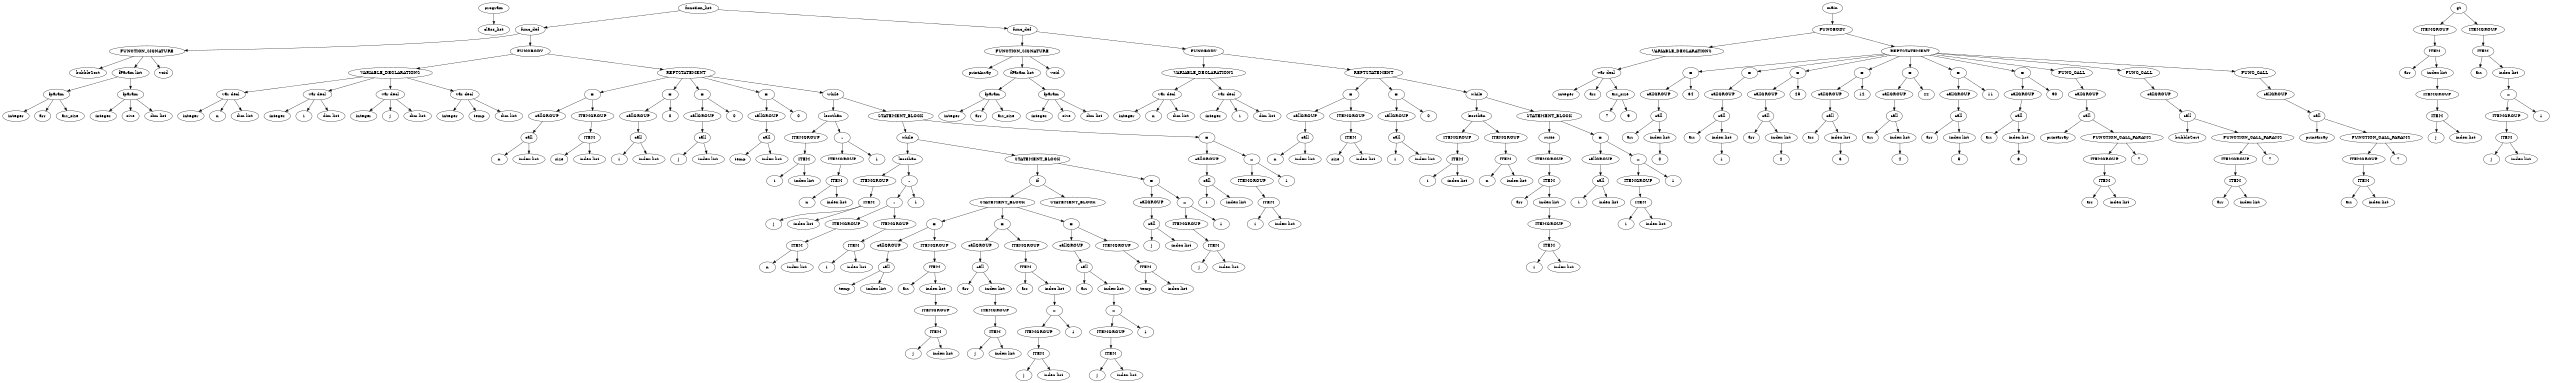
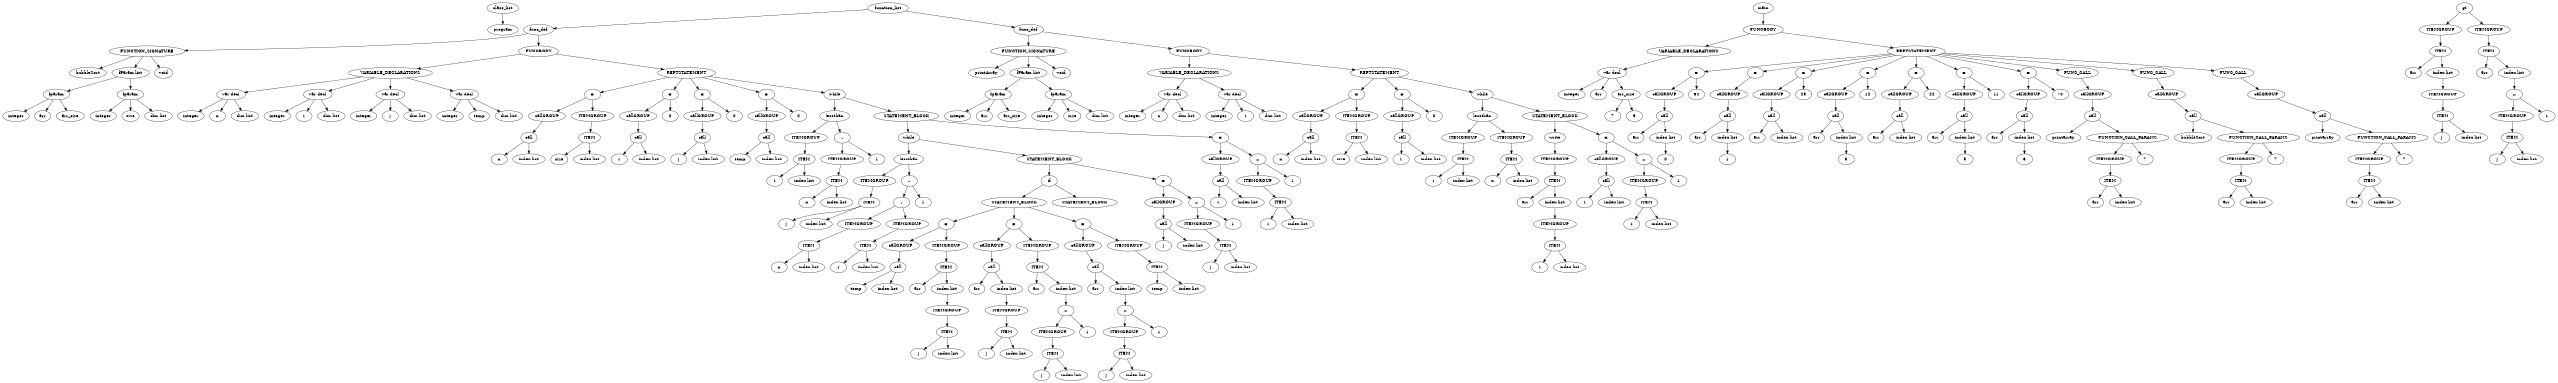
edge "program" -> "class_list": reversed
node "90": label "90" -> "70"
node "2": removed
node "4": removed
